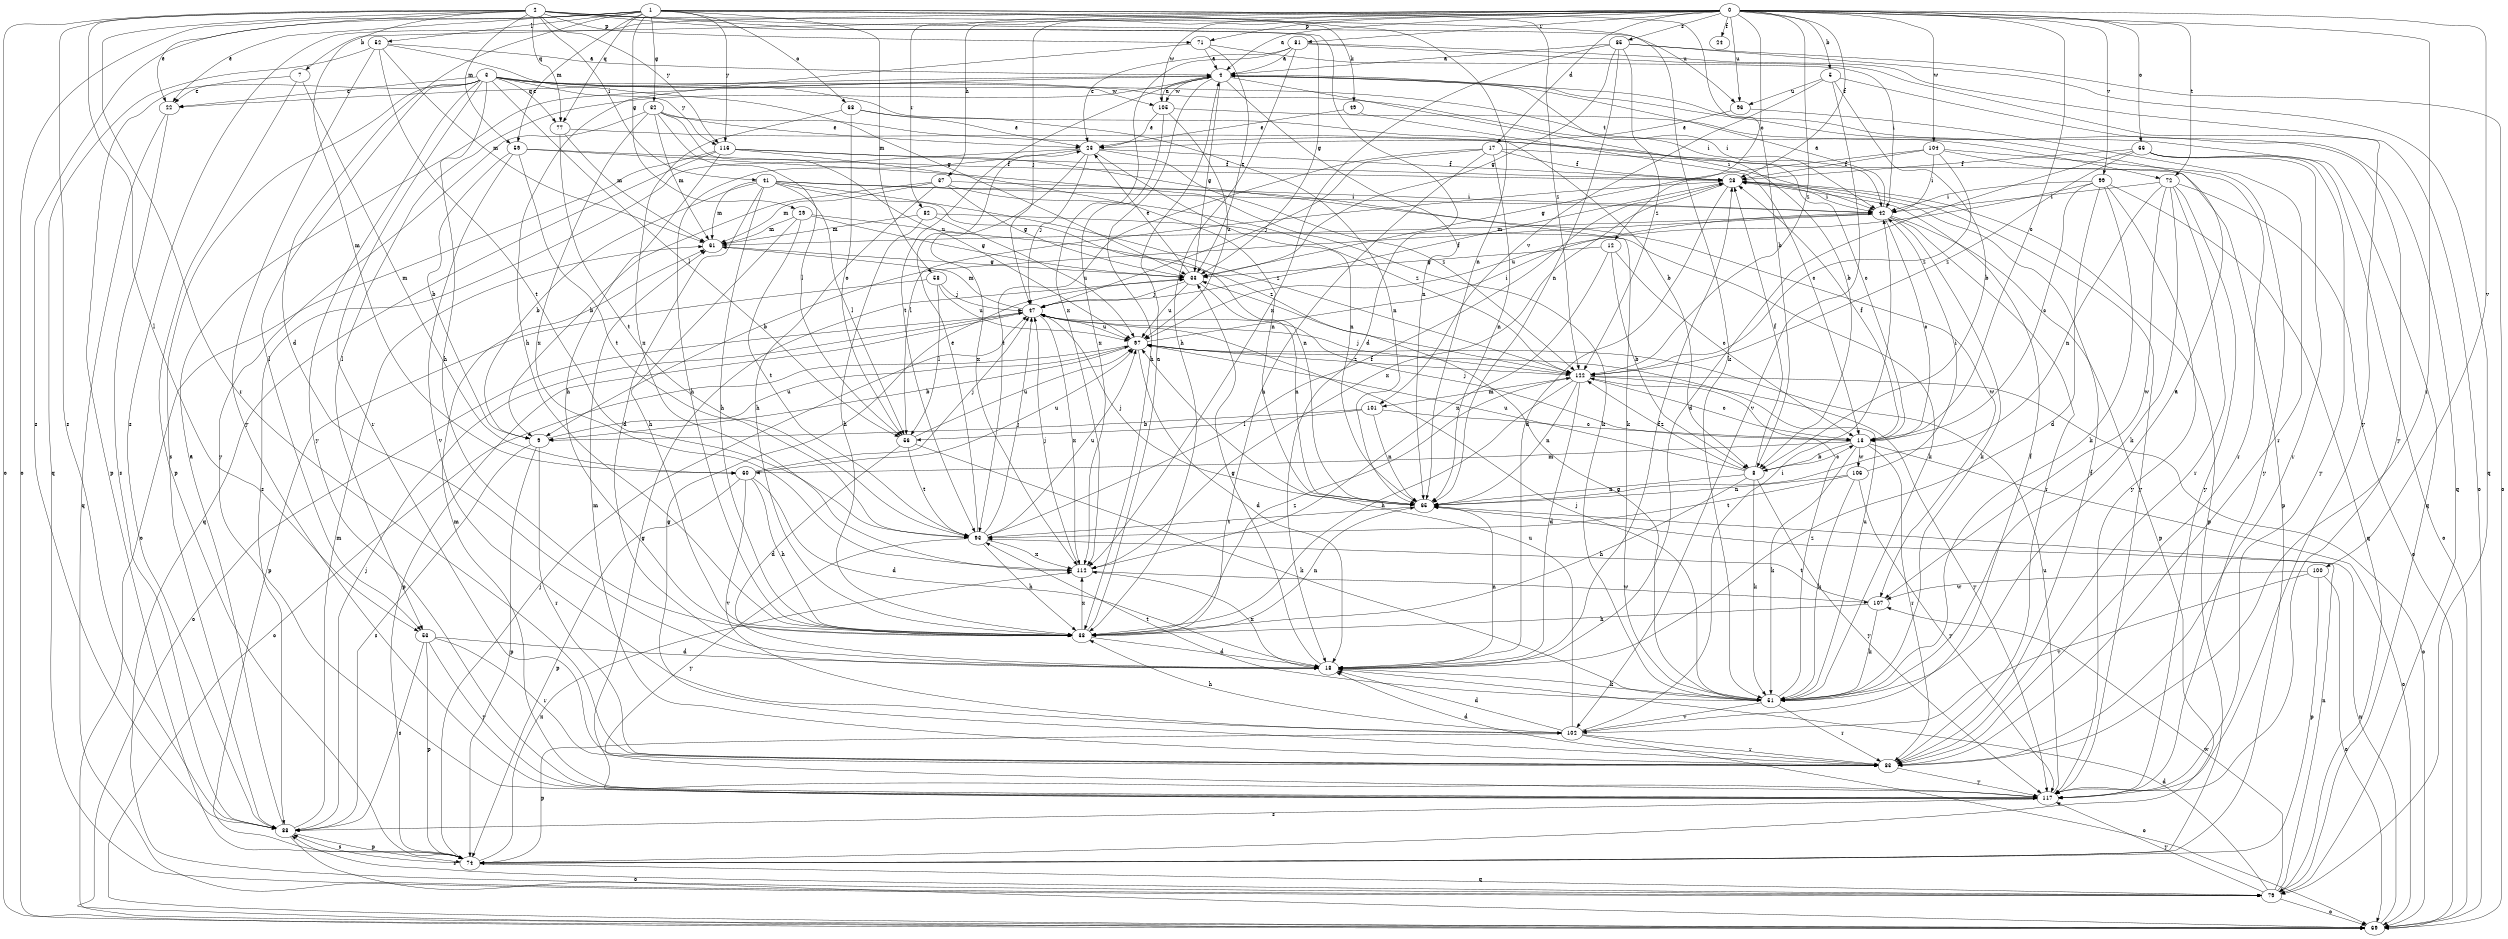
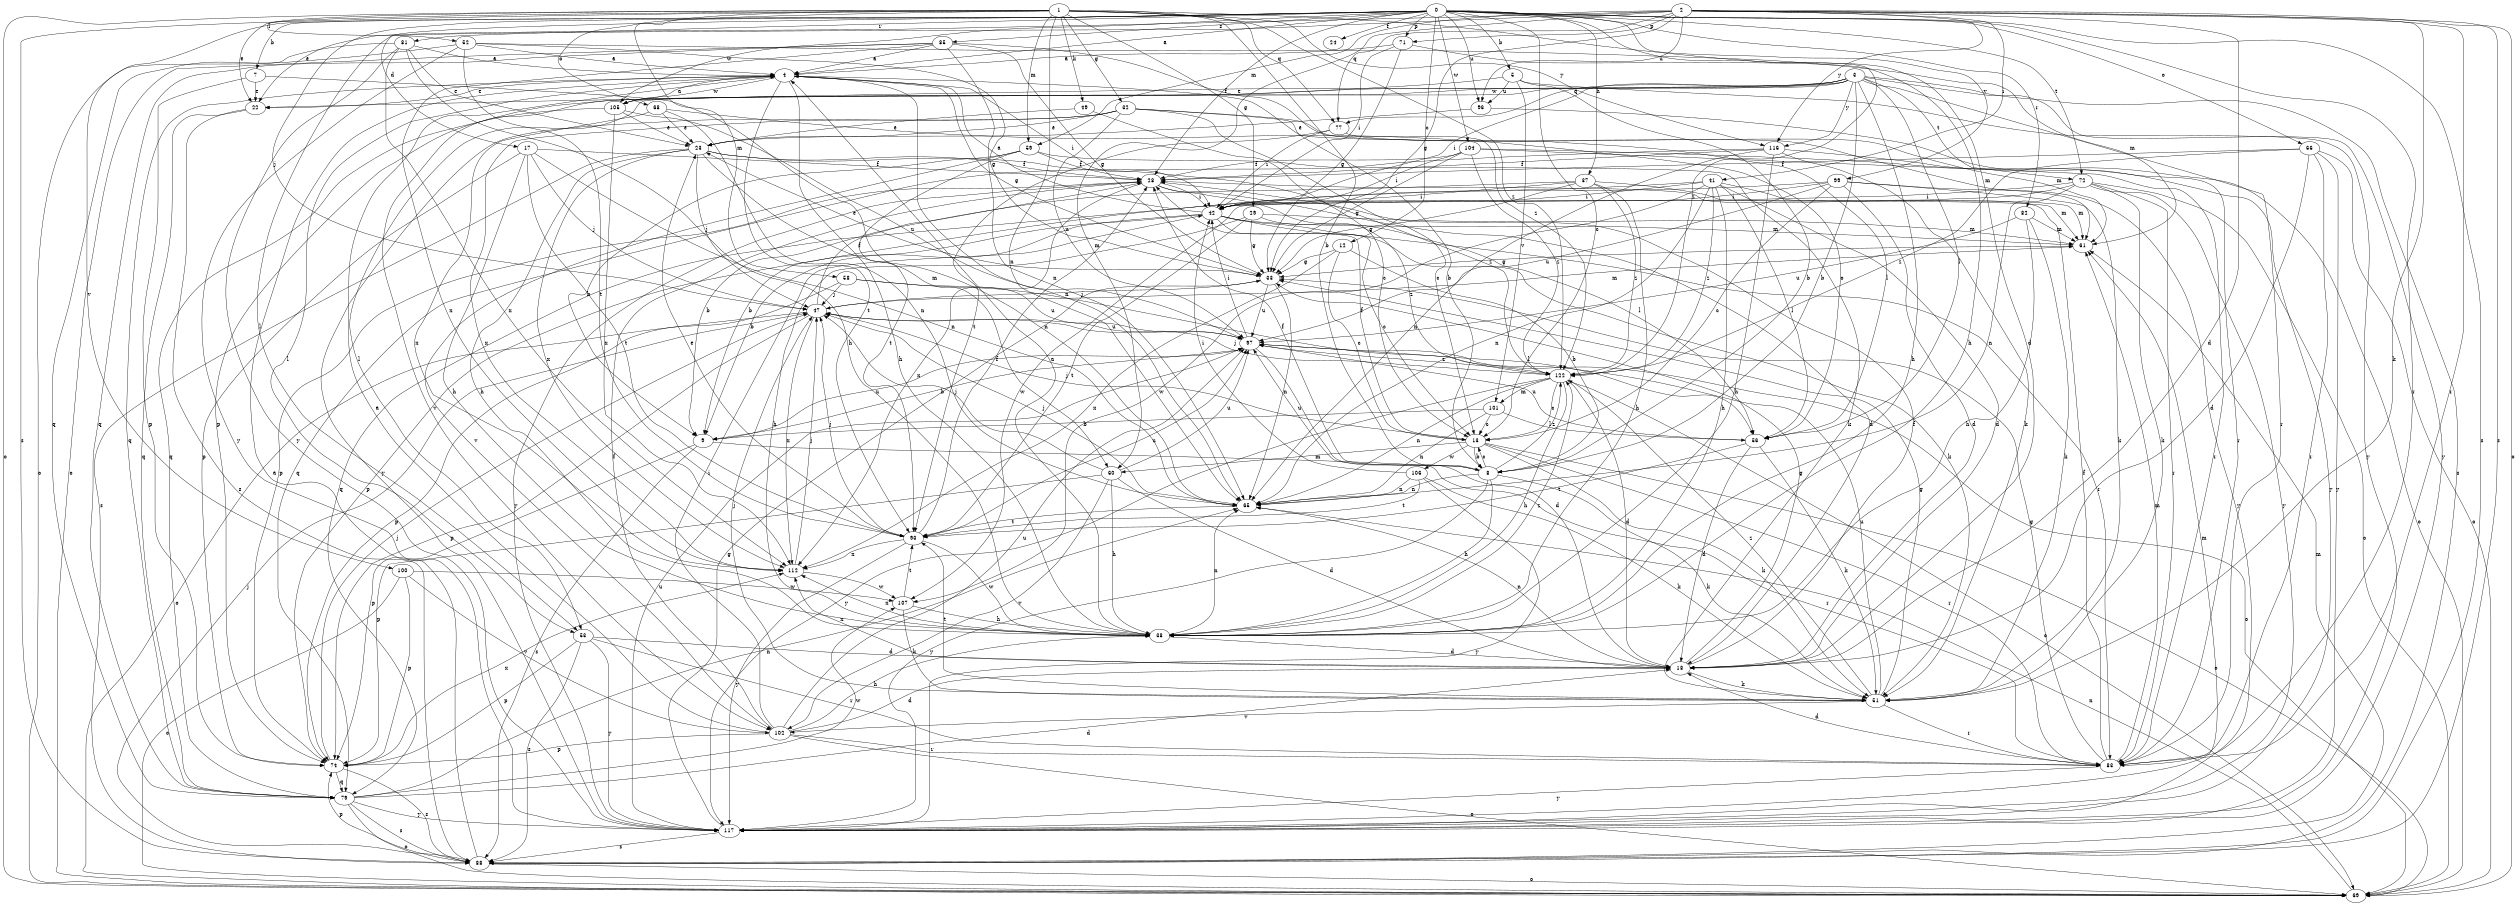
edge "51" -> "4": now "102" -> "4"
edge "71" -> "33": label "e" -> "g"
edge "93" -> "38": label "h" -> "w"
